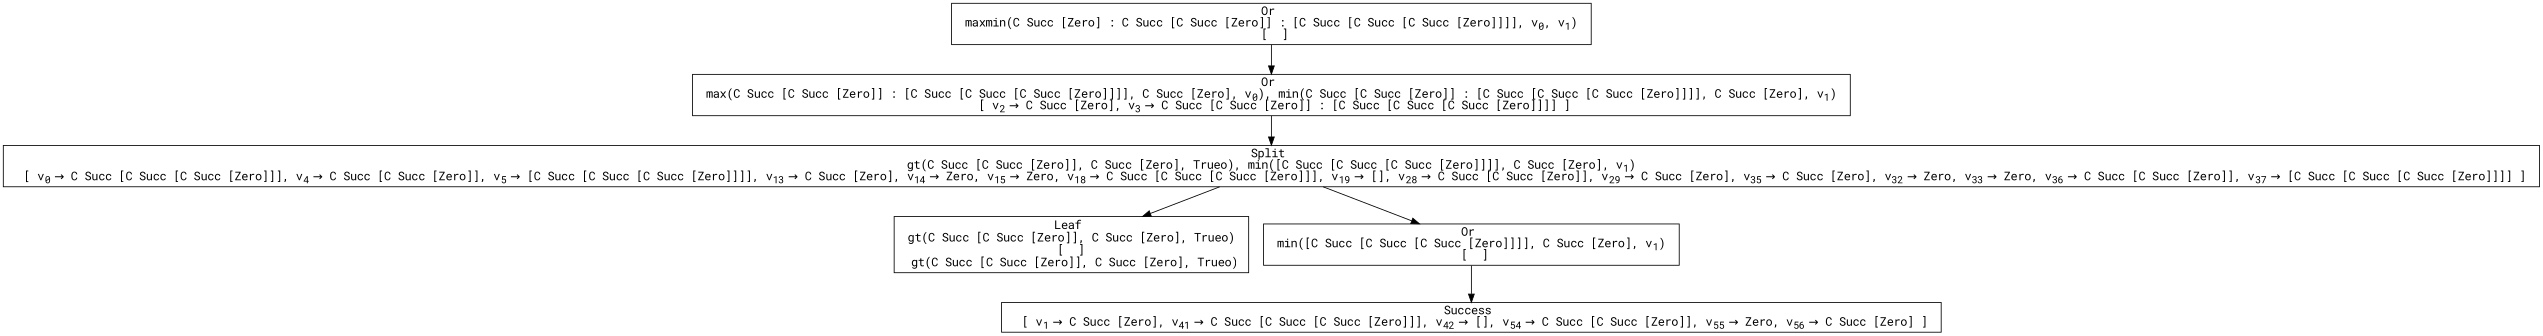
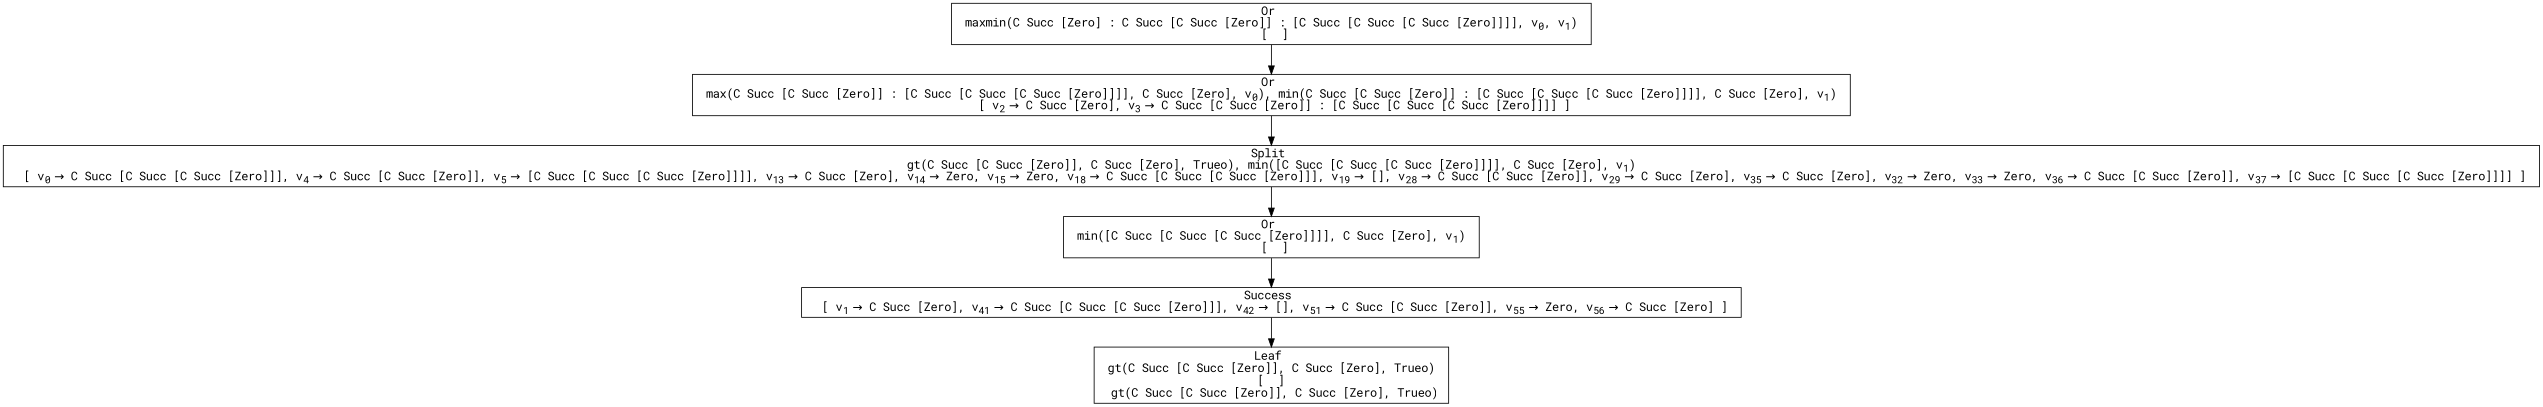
edge "Split" -> "Leaf": now "Success" -> "Leaf"
node "Success": text "54" -> "51"
